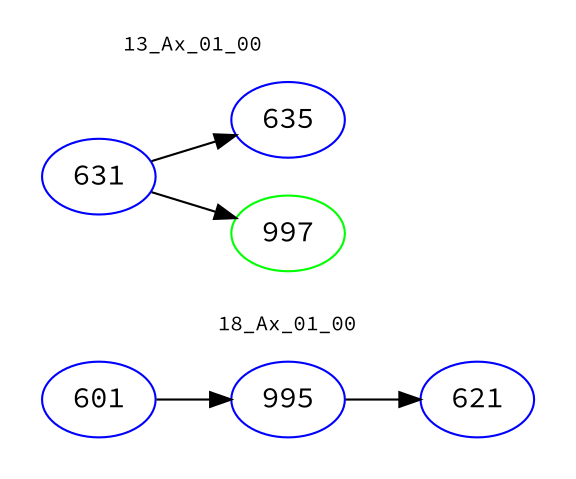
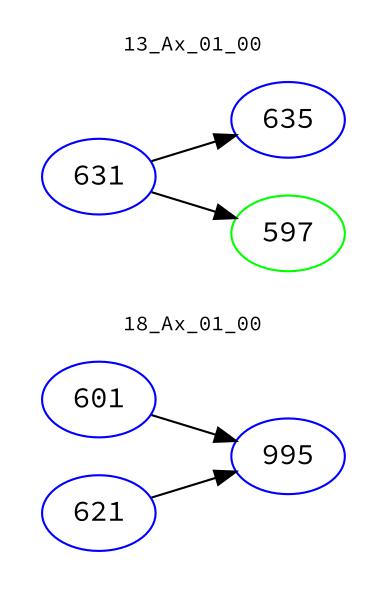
node "997": label "997" -> "597"
edge "995" -> "621": reversed
